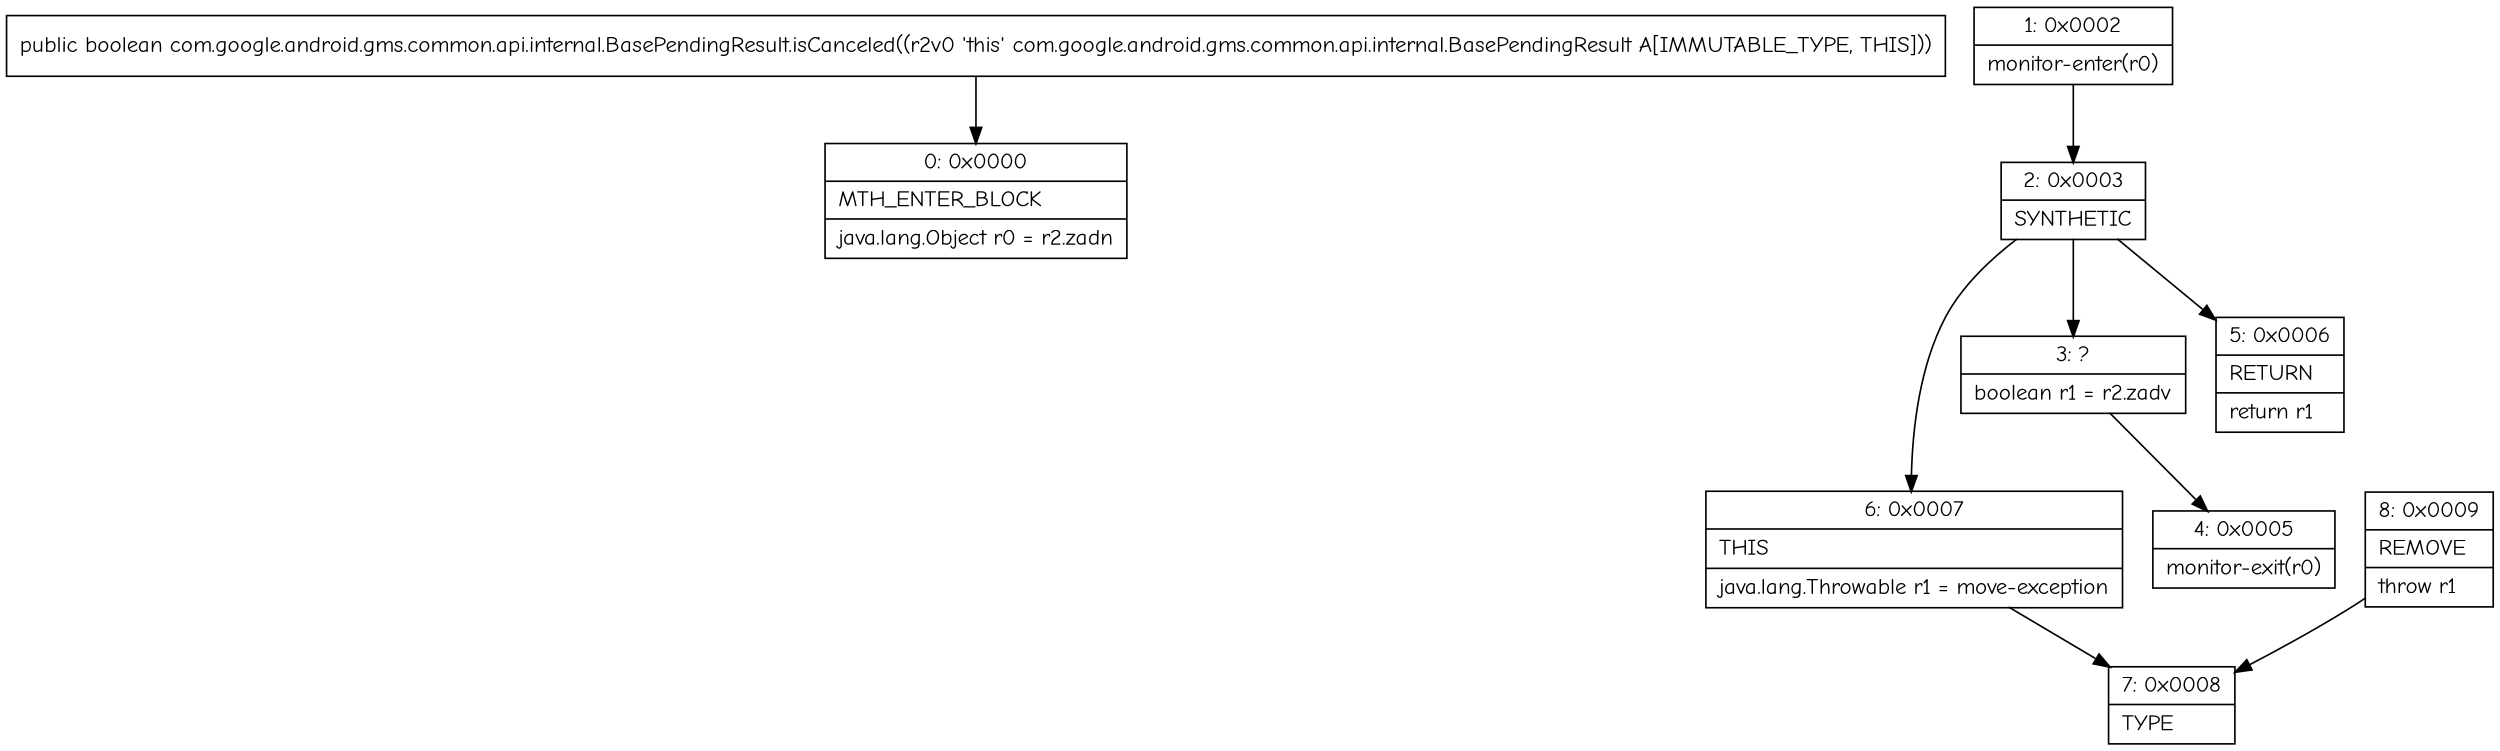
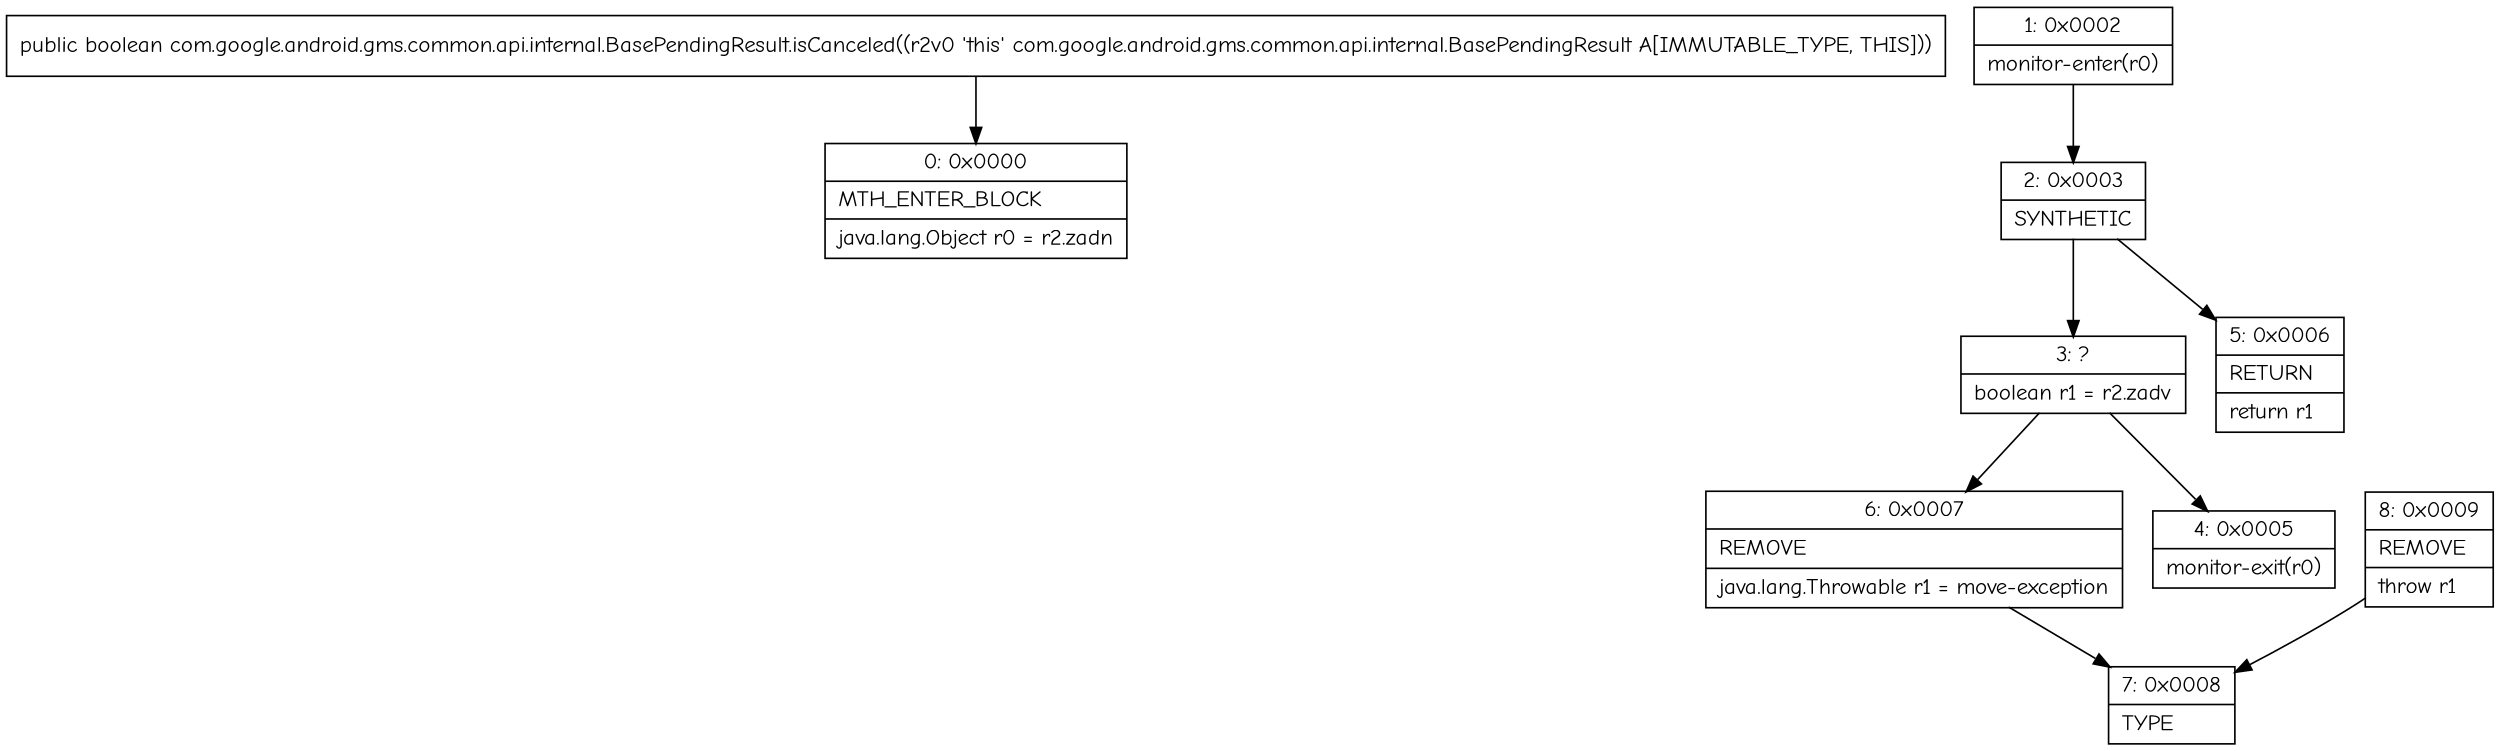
edge "2: 0x0003" -> "6: 0x0007": now "3: ?" -> "6: 0x0007"
node "6: 0x0007": text "THIS" -> "REMOVE"
